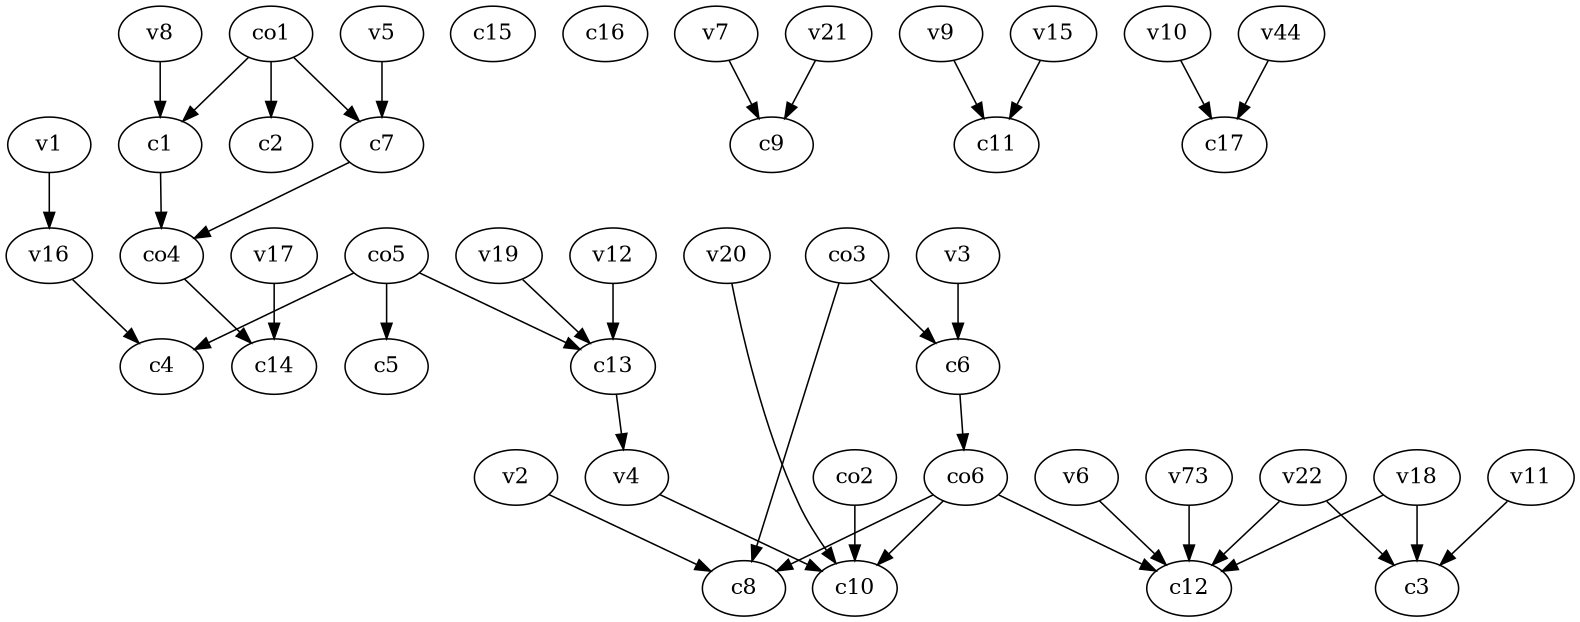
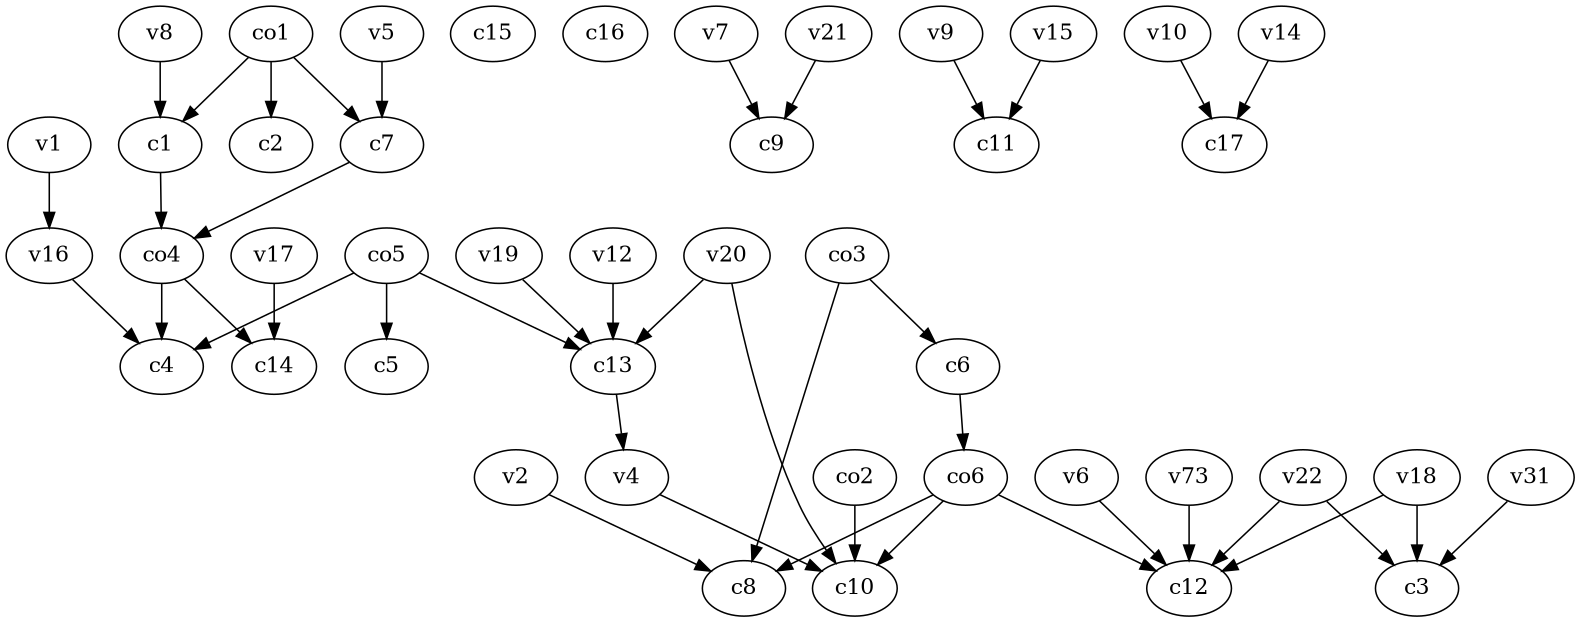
node "v44": label "v44" -> "v14"
node "v3": removed
edge "co4" -> "c4": added
edge "v20" -> "c13": added
node "v11": label "v11" -> "v31"
